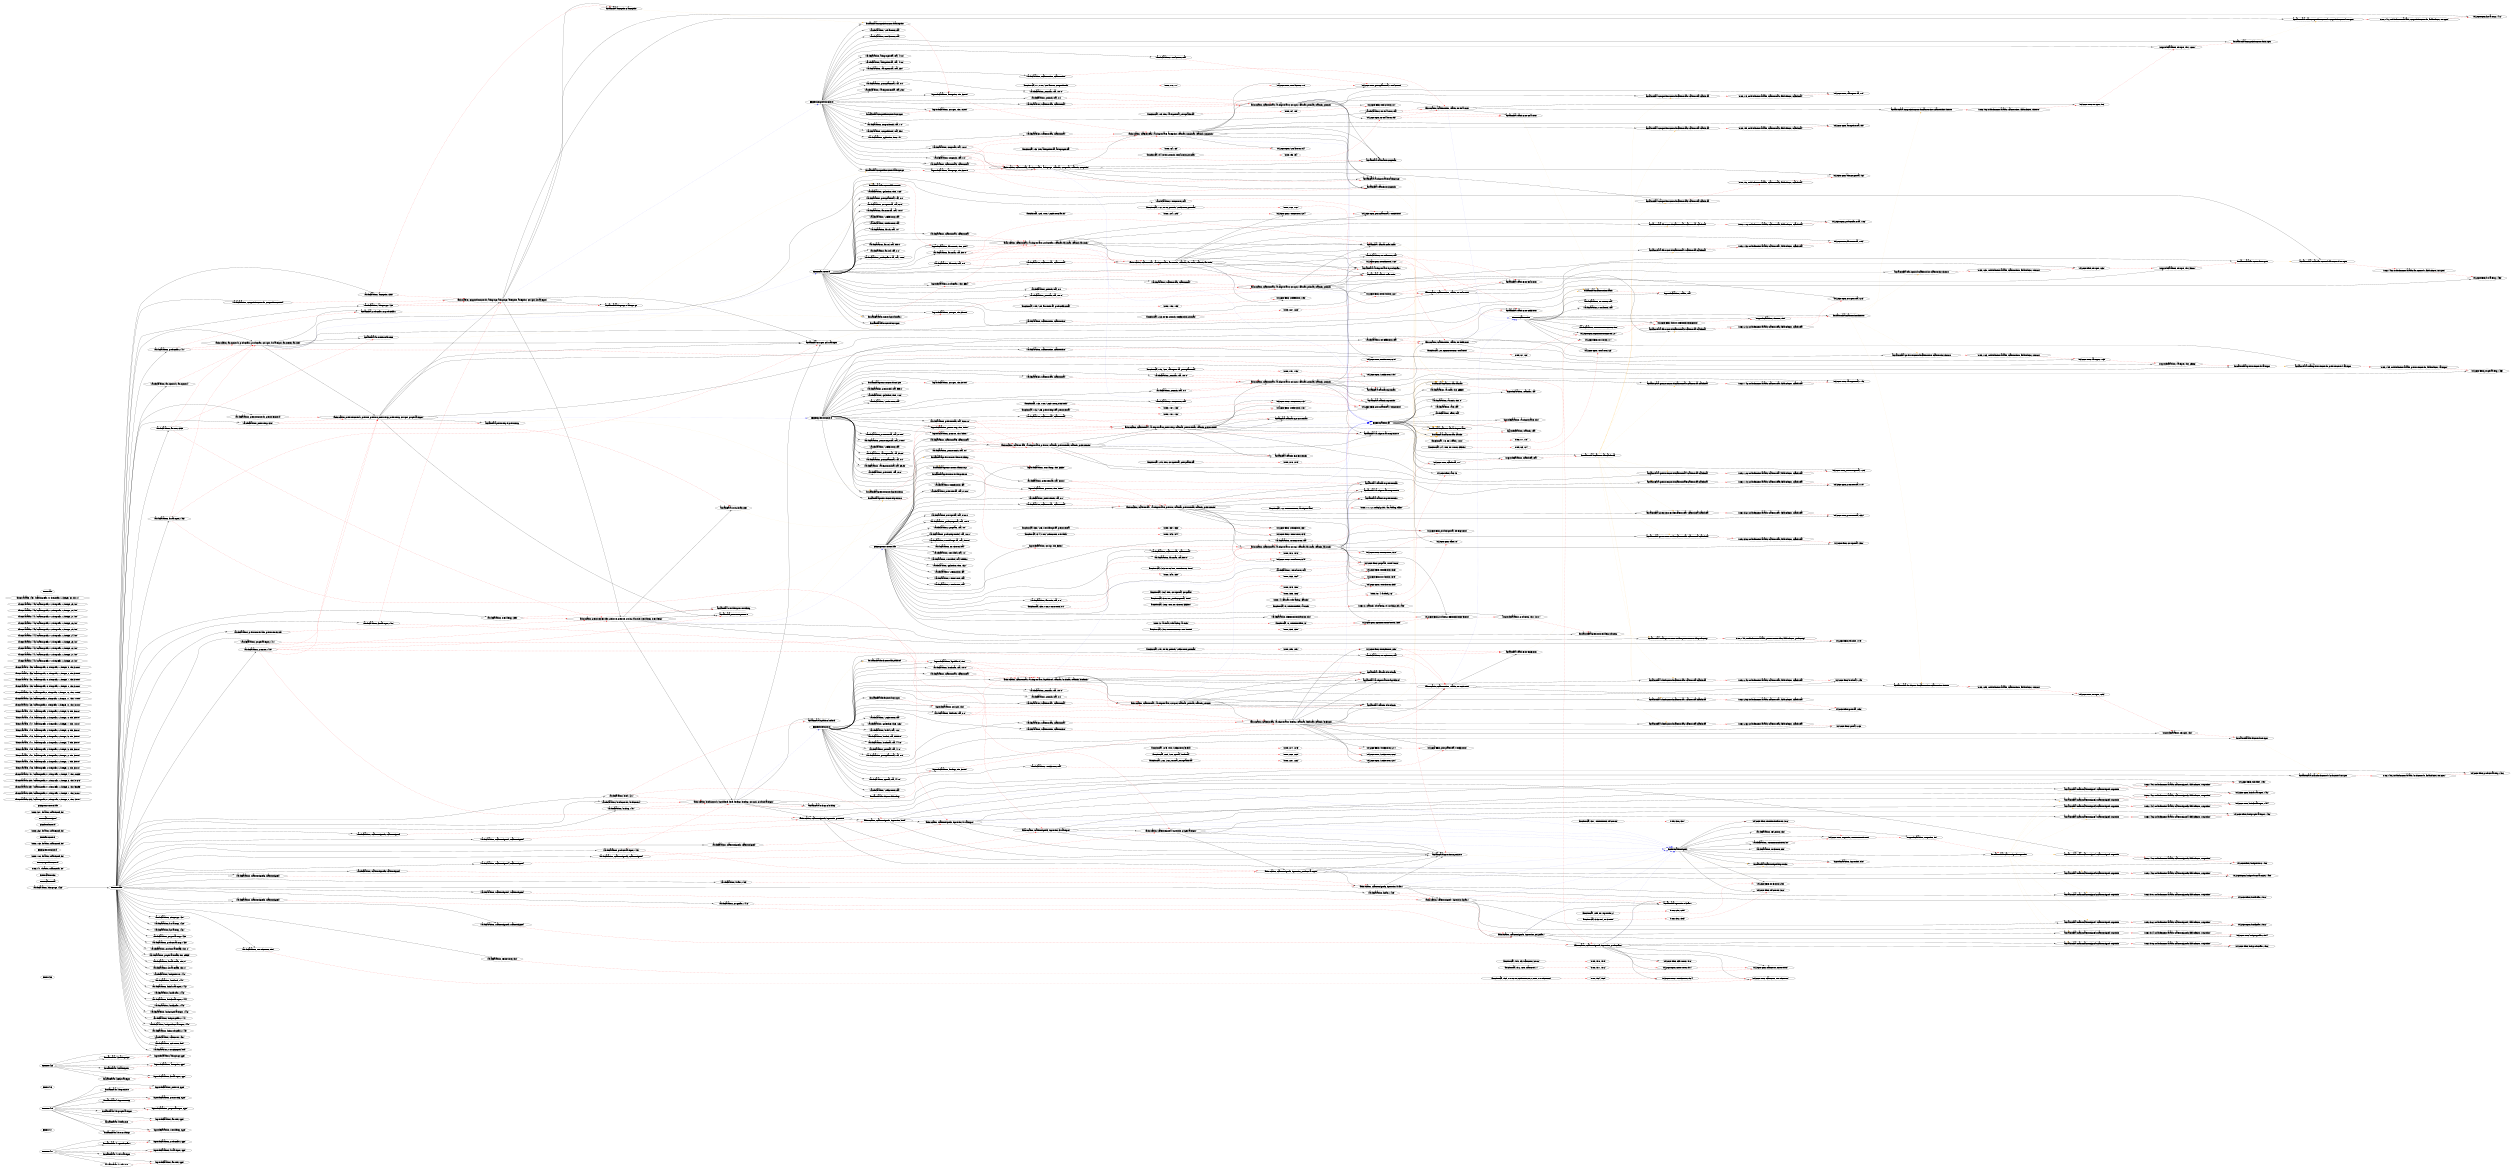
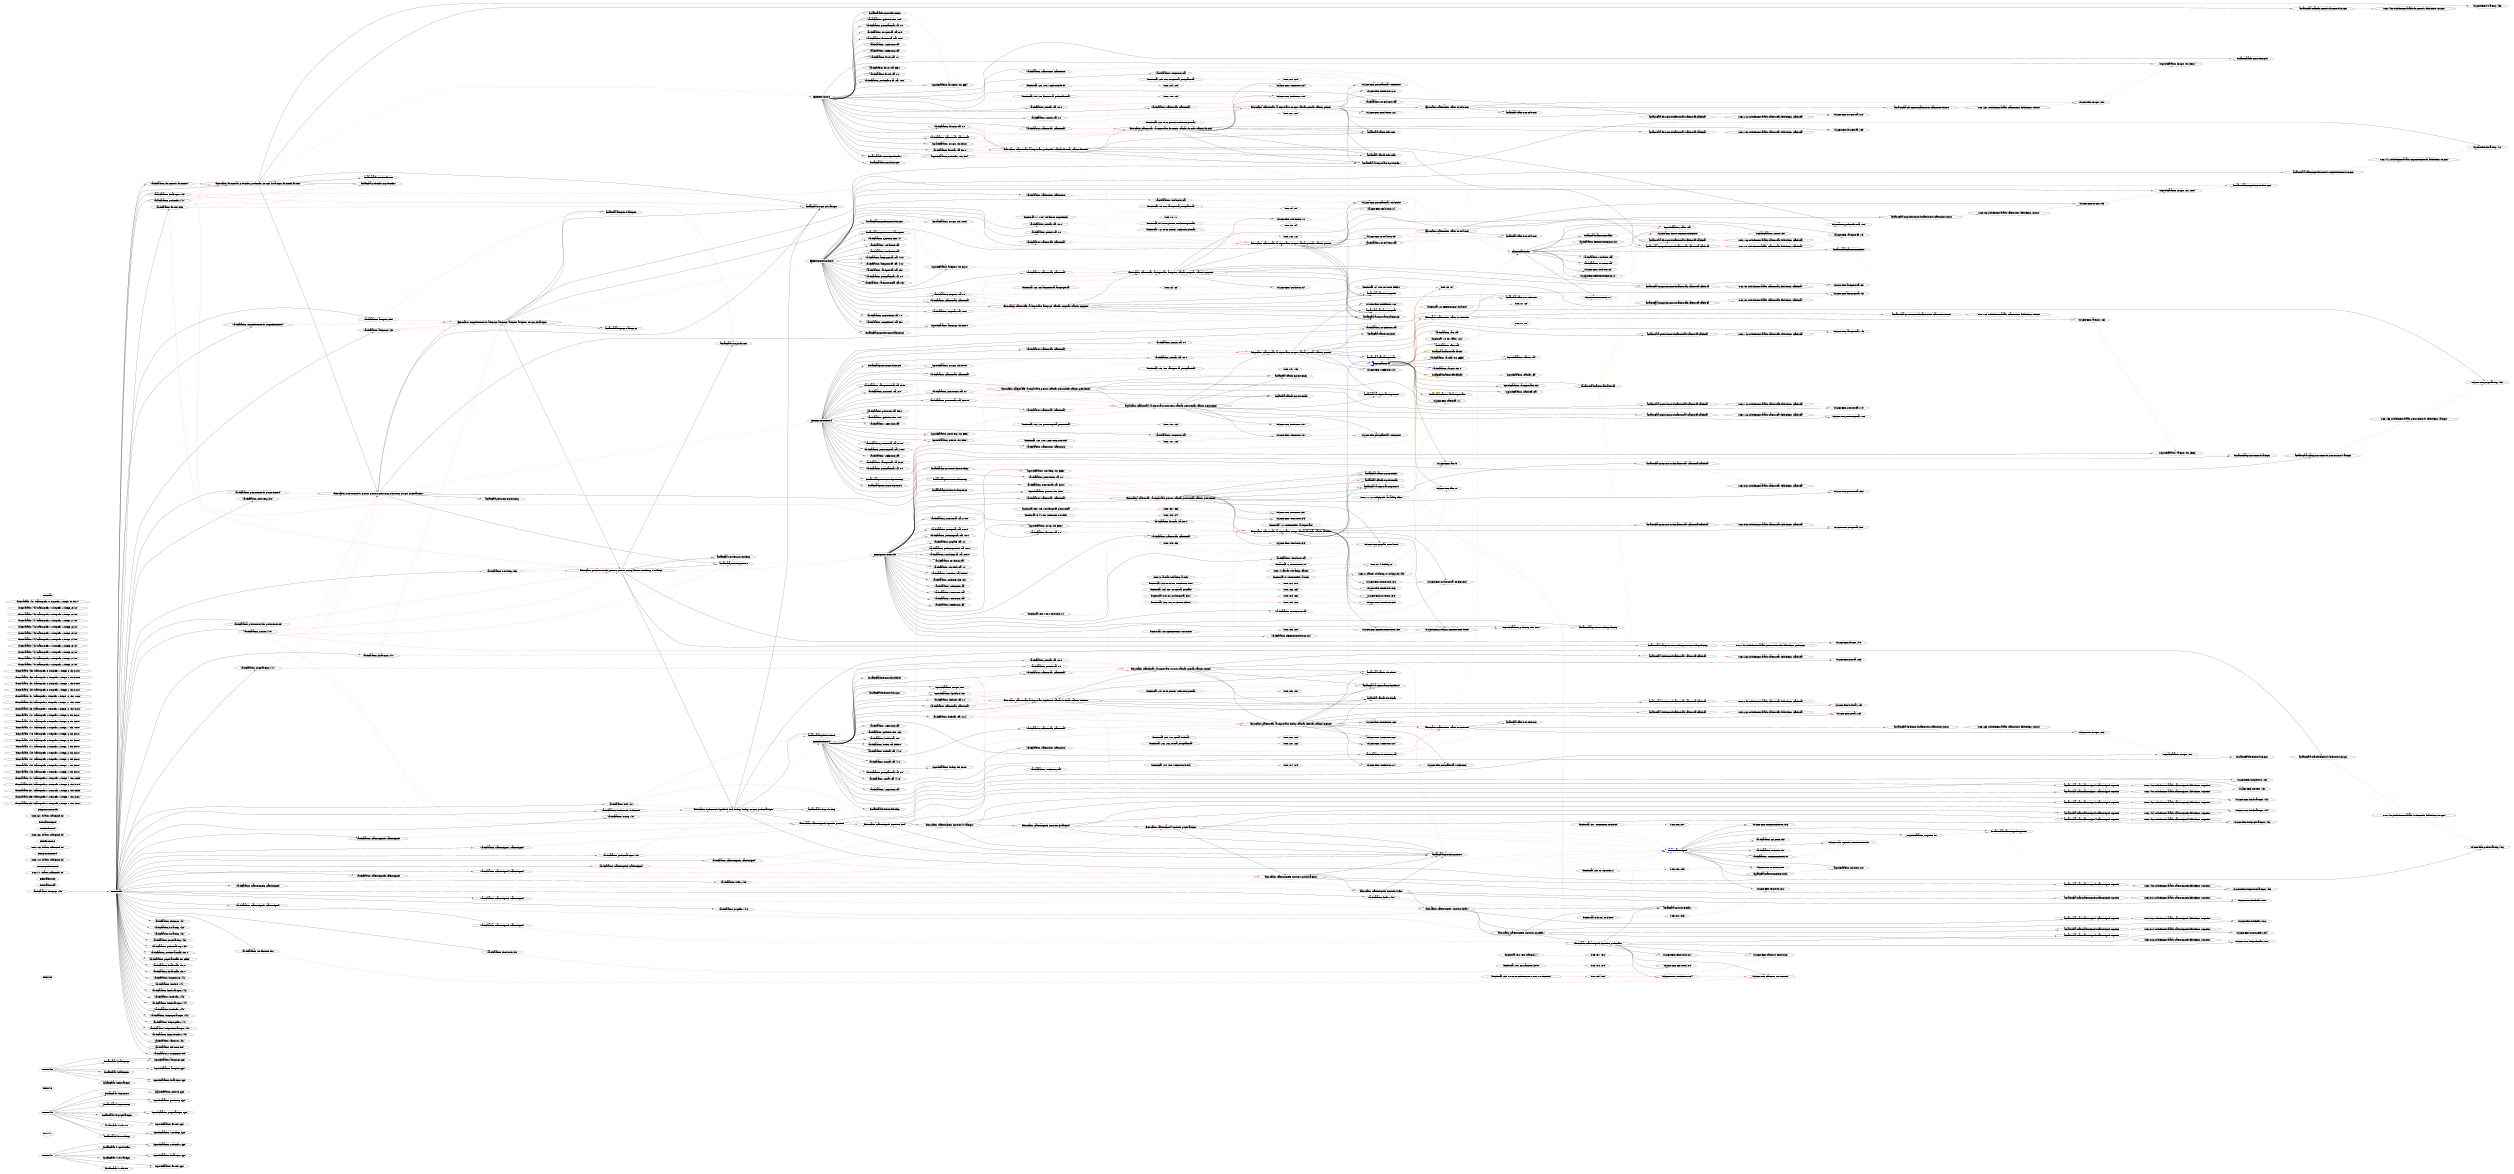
edge "ENTRY_scale_to_real" -> "(input-declarations, real_max, real)": now "ENTRY_scale_to_real" -> "(IVAR, r23, r24)"
edge "(function-call, r6, UINT_TO_REAL, r3)" -> "(ASSIGNMENT, REAL_TO_UINT79_OUT, r389)": now "(function-call, r6, UINT_TO_REAL, r3)" -> "(IVAR, r5, r4, divide-by, r6)"
